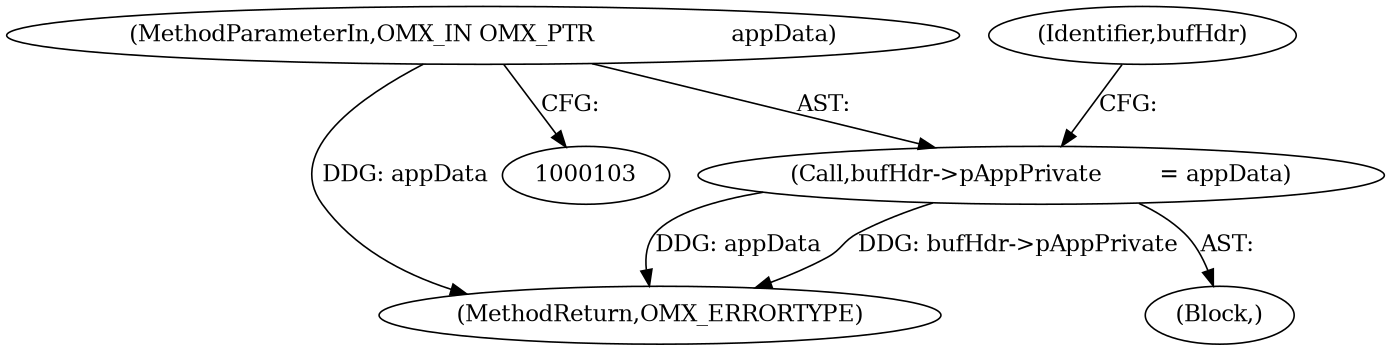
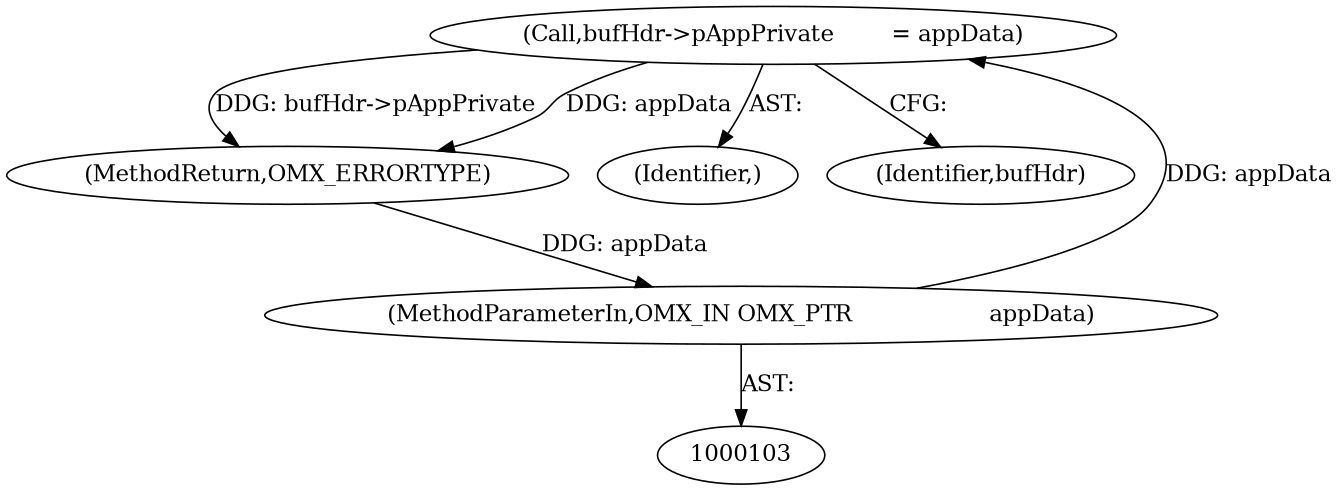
edge "(Identifier,bufHdr)" -> "(Call,bufHdr->pAppPrivate        = appData)": reversed
edge "(MethodParameterIn,OMX_IN OMX_PTR                   appData)" -> "1000103": label "CFG: " -> "AST: "
edge "(MethodParameterIn,OMX_IN OMX_PTR                   appData)" -> "(Call,bufHdr->pAppPrivate        = appData)": label "AST: " -> "DDG: appData"
edge "(MethodParameterIn,OMX_IN OMX_PTR                   appData)" -> "(MethodReturn,OMX_ERRORTYPE)": reversed
node "(Block,)": label "(Block,)" -> "(Identifier,)"
